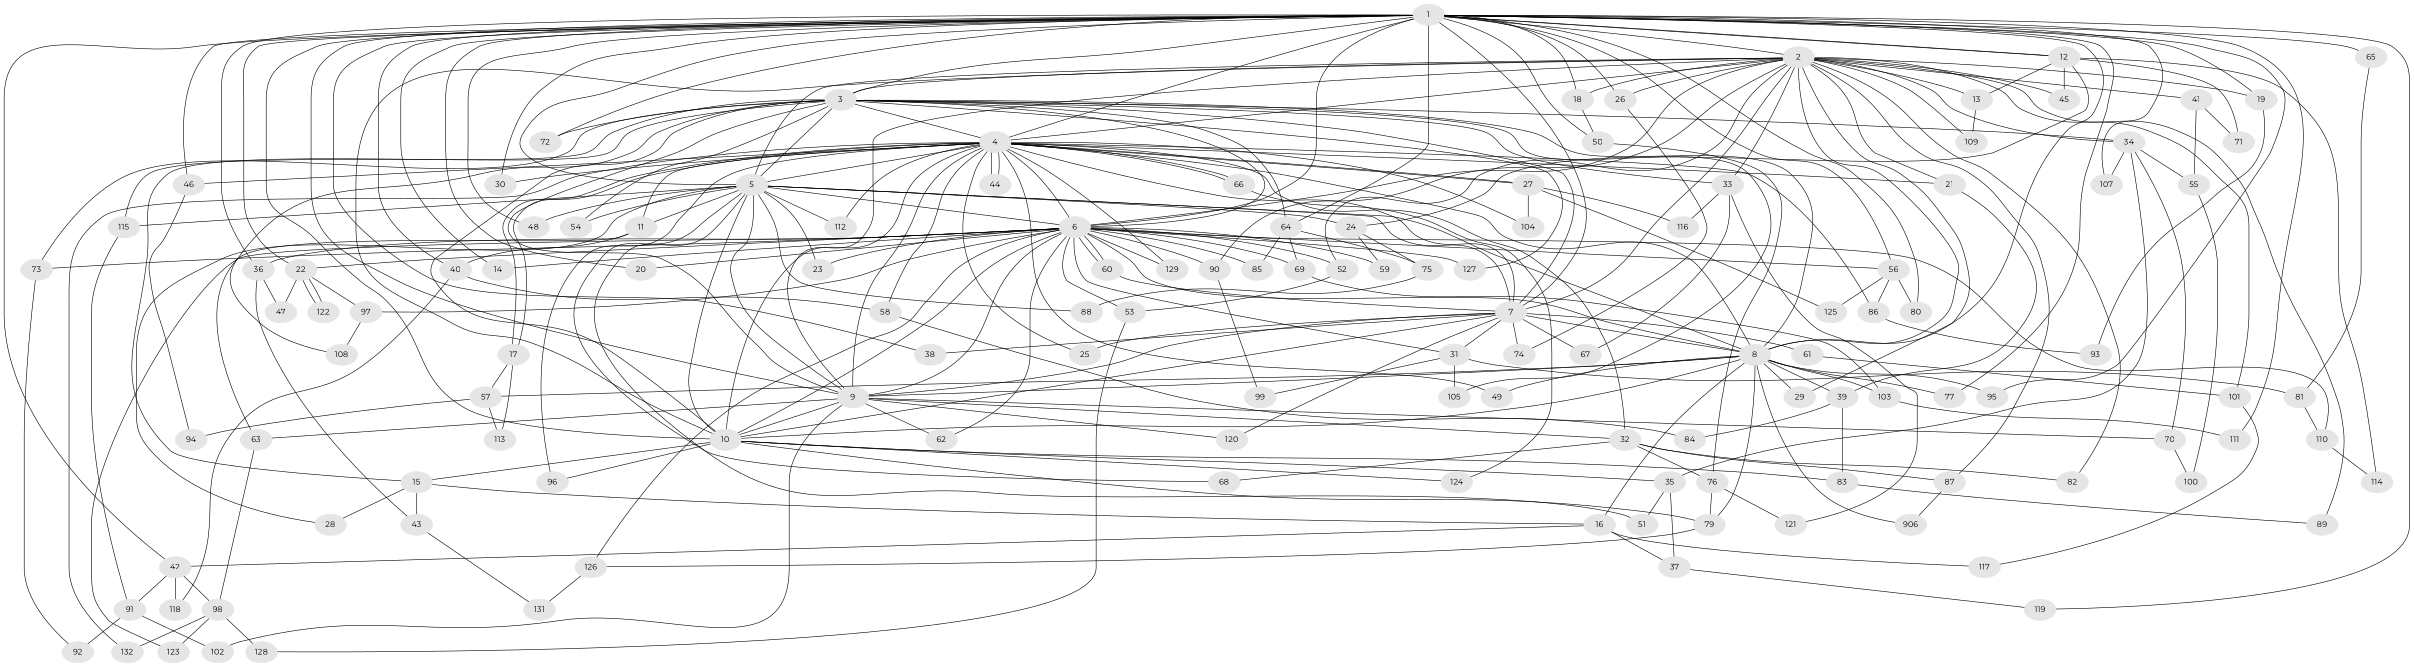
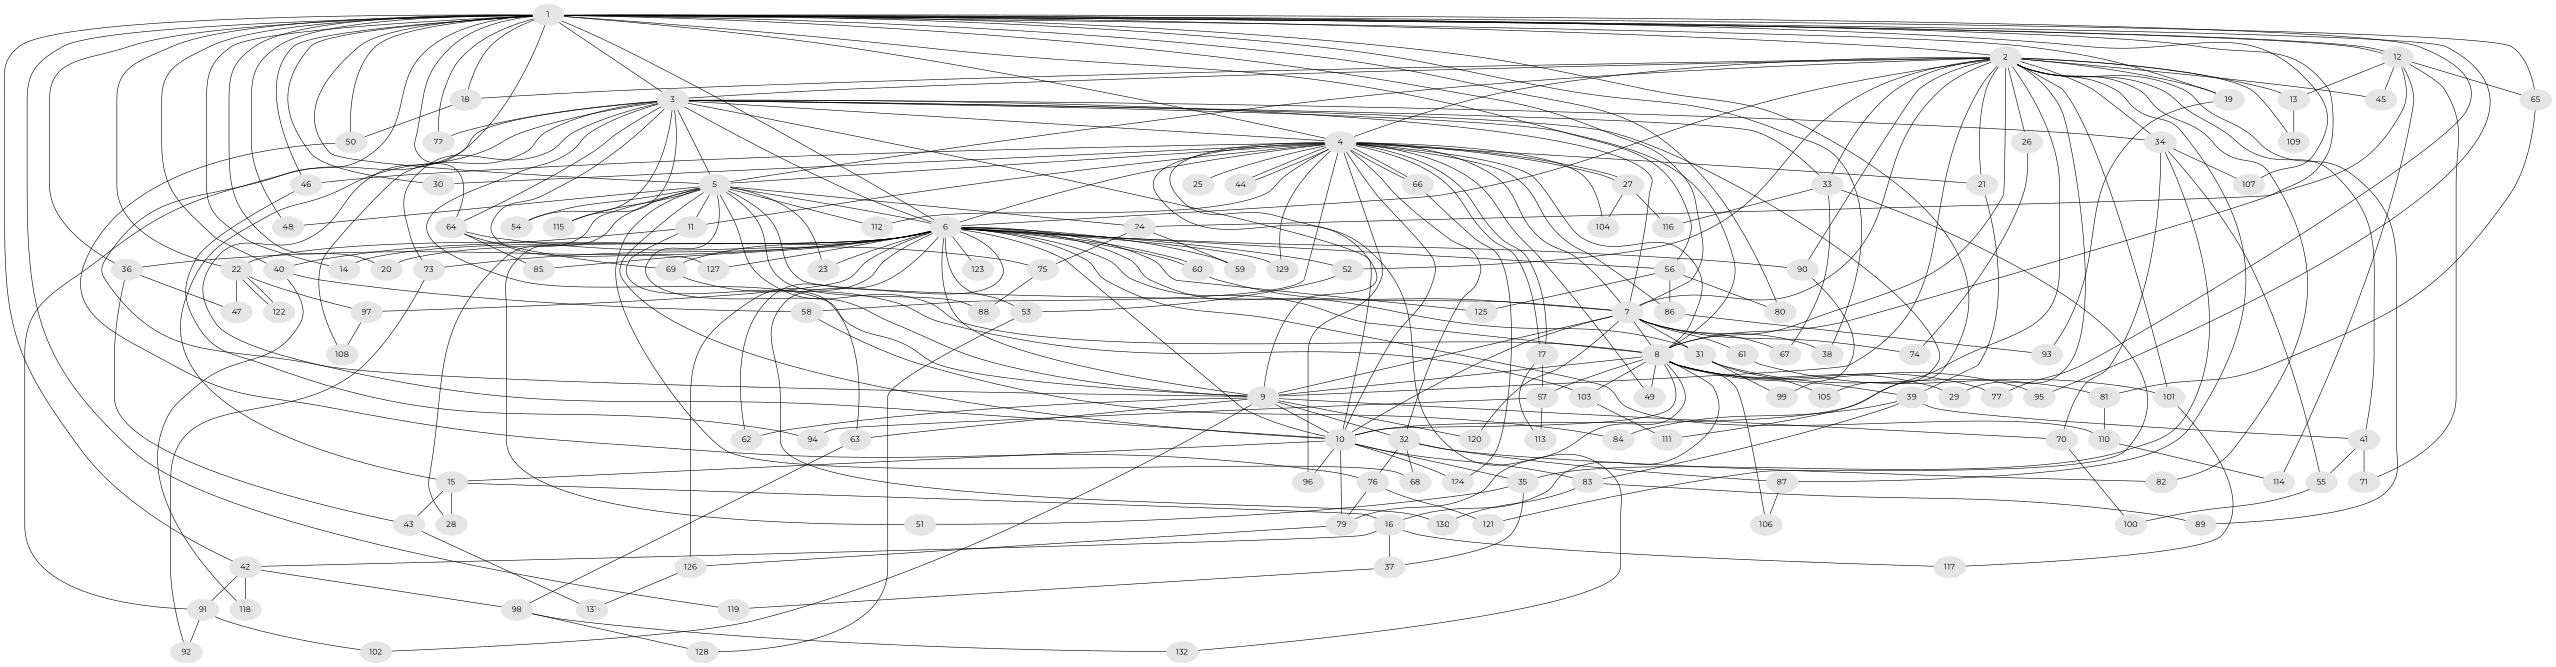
edge "1" -- "26": removed
edge "12" -- "65": added
edge "27" -- "125": now "6" -- "125"
edge "7" -- "25": removed
edge "115" -- "91": now "3" -- "91"
edge "39" -- "41": added
node "130": added
node "906": label "906" -> "106"
edge "98" -- "123": removed
